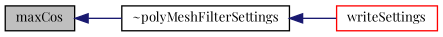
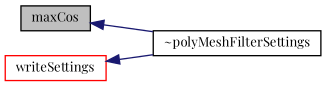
edge "writeSettings" -> "~polyMeshFilterSettings": reversed
